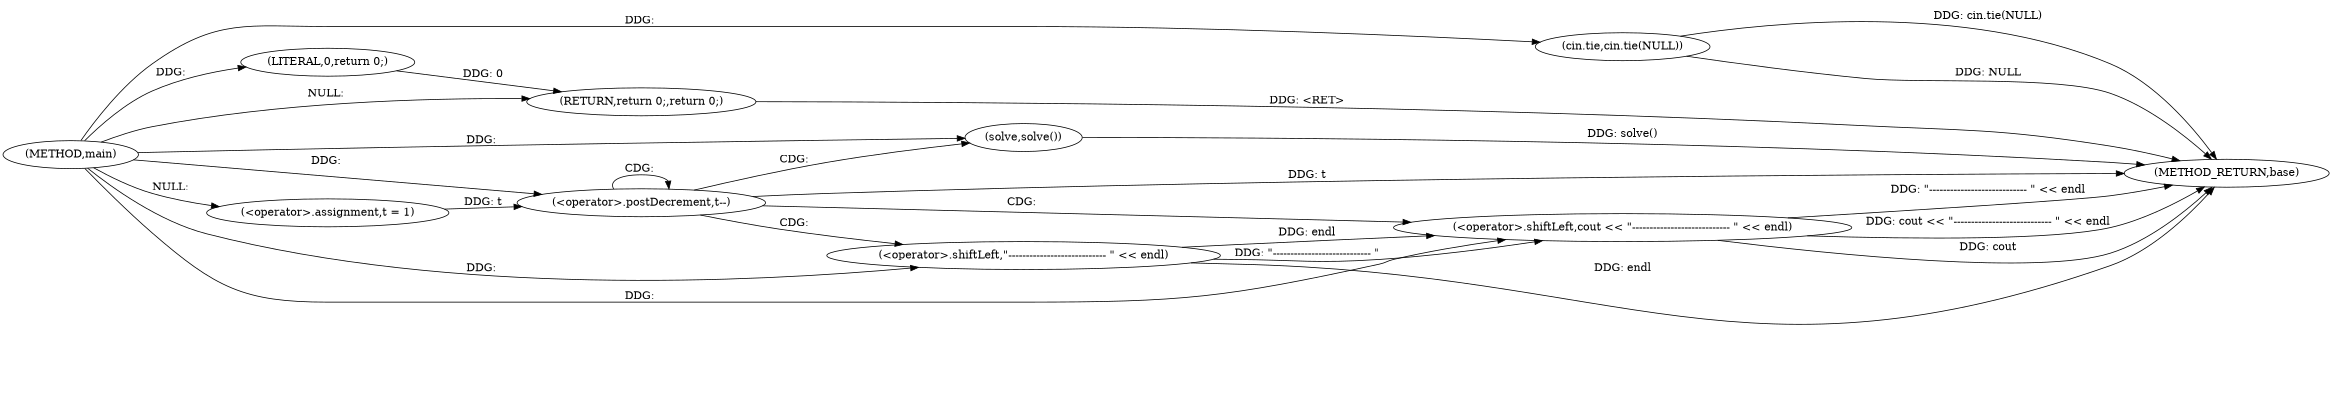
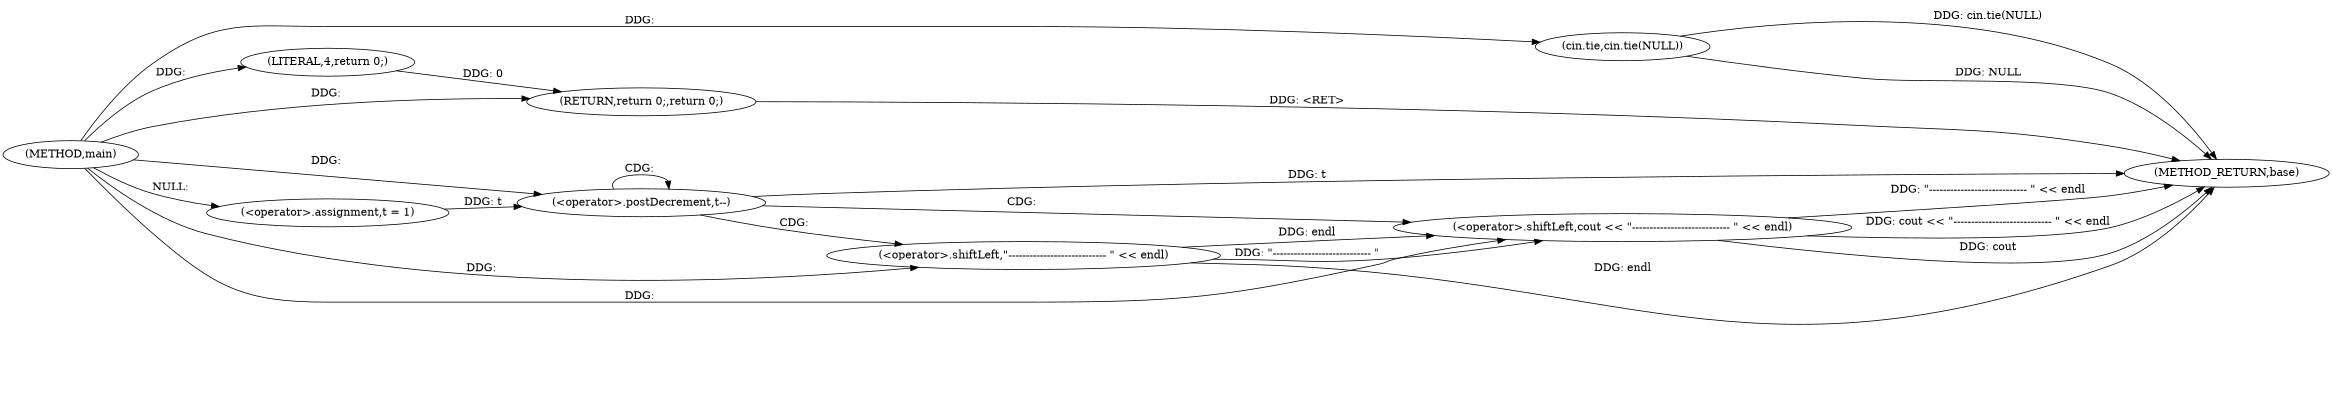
node "(LITERAL,0,return 0;)": label "(LITERAL,0,return 0;)" -> "(LITERAL,4,return 0;)"
edge "(METHOD,main)" -> "(RETURN,return 0;,return 0;)": label "NULL: " -> "DDG: "
node "(solve,solve())": removed
